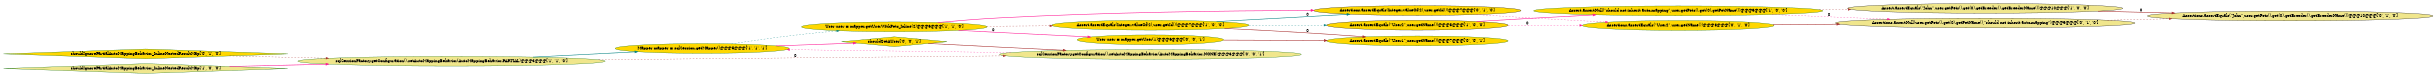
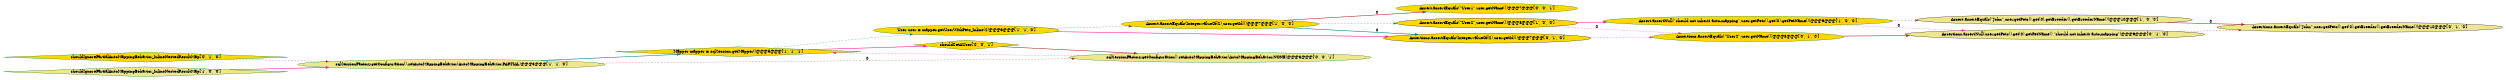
node "User user = mapper.getUser(1)@@@6@@@['0', '0', '1']": removed
node "Mapper mapper = sqlSession.getMapper()@@@5@@@['1', '1', '1']": shape ellipse -> diamond
